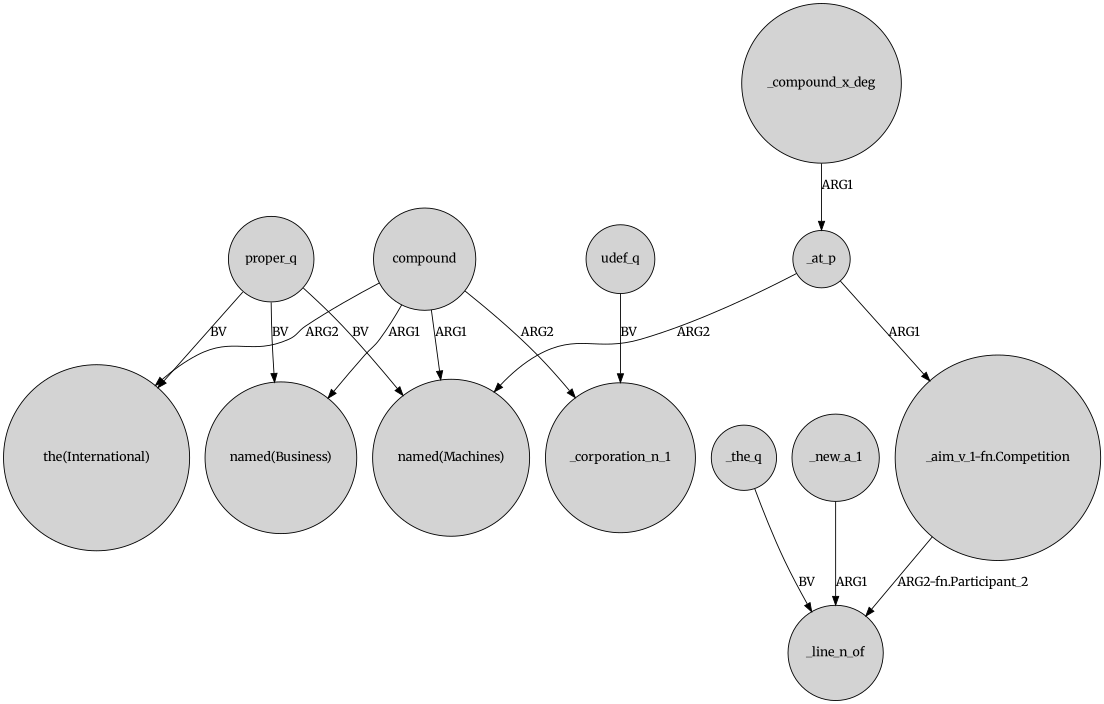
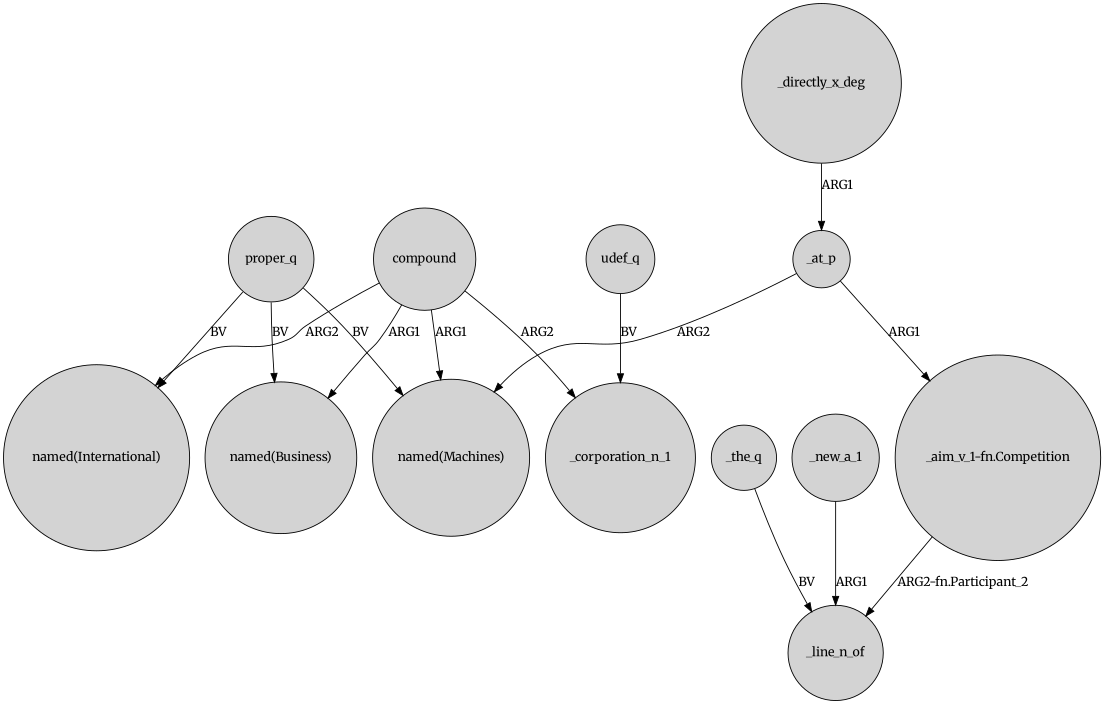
node "_compound_x_deg": label "_compound_x_deg" -> "_directly_x_deg"
node "the(International)": label "the(International)" -> "named(International)"
